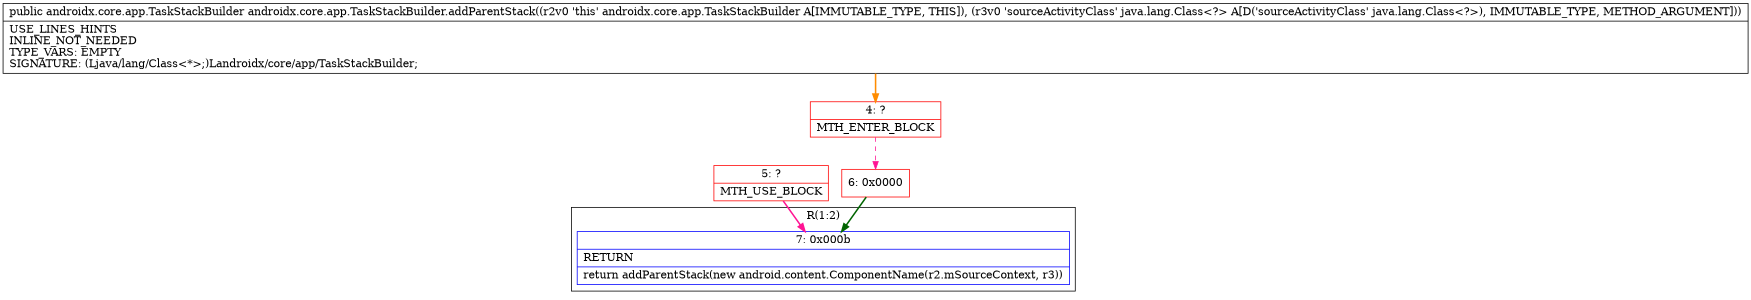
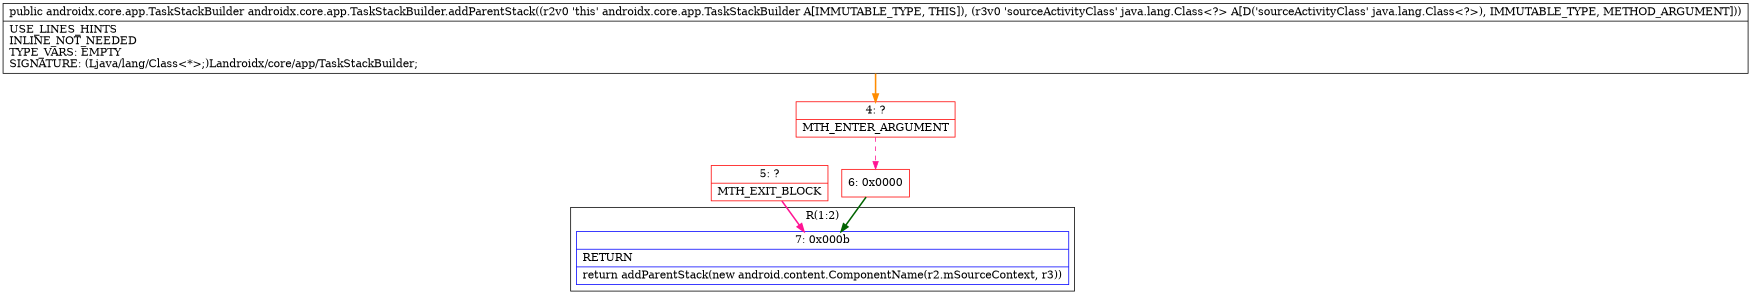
node "4: ?": text "MTH_ENTER_BLOCK" -> "MTH_ENTER_ARGUMENT"
node "5: ?": text "MTH_USE_BLOCK" -> "MTH_EXIT_BLOCK"
